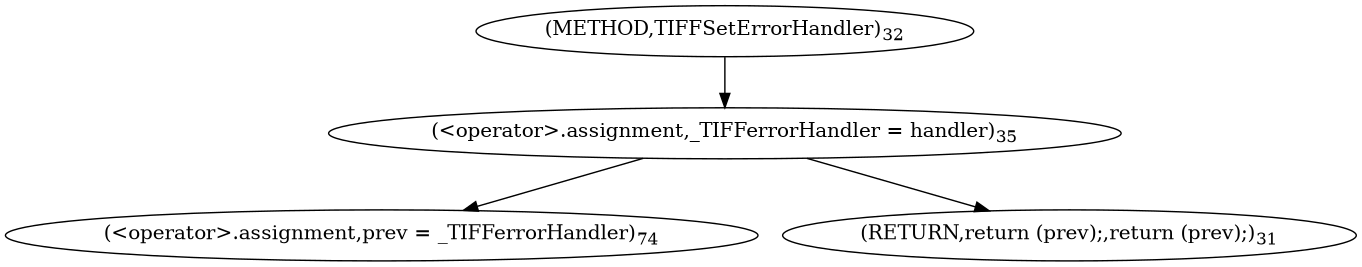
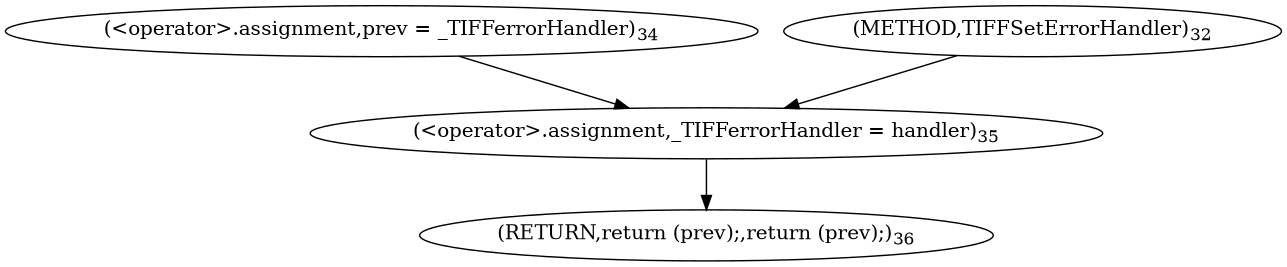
edge "(<operator>.assignment,_TIFFerrorHandler = handler)" -> "(<operator>.assignment,prev = _TIFFerrorHandler)": reversed
node "(<operator>.assignment,prev = _TIFFerrorHandler)": text "74" -> "34"
node "(RETURN,return (prev);,return (prev);)": text "31" -> "36"
